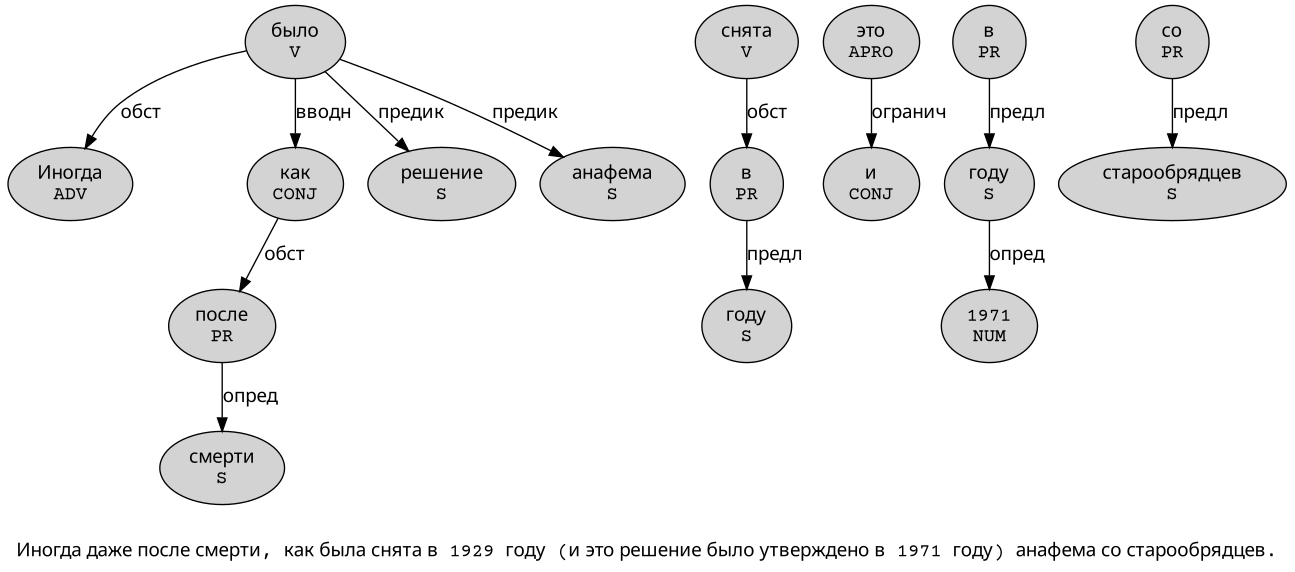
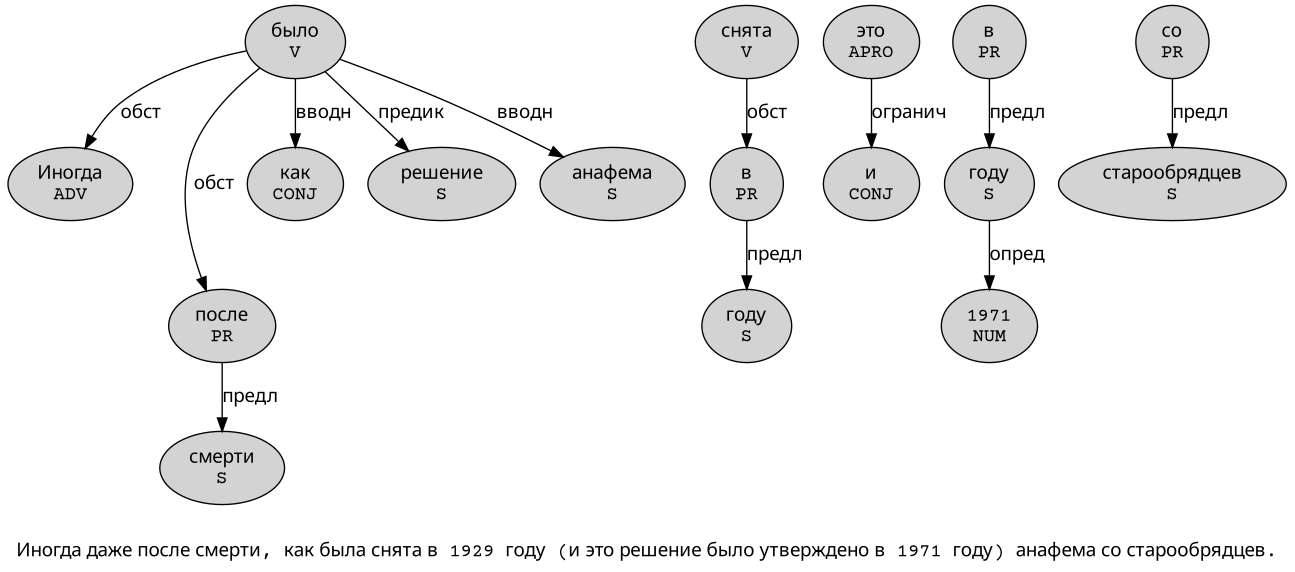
edge "было V" -> "анафема S": label "предик" -> "вводн"
edge "как CONJ" -> "после PR": now "было V" -> "после PR"
edge "после PR" -> "смерти S": label "опред" -> "предл"
